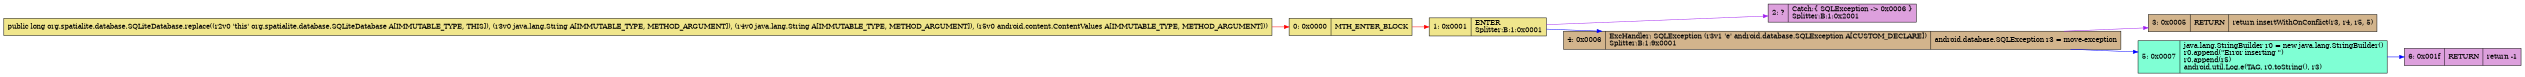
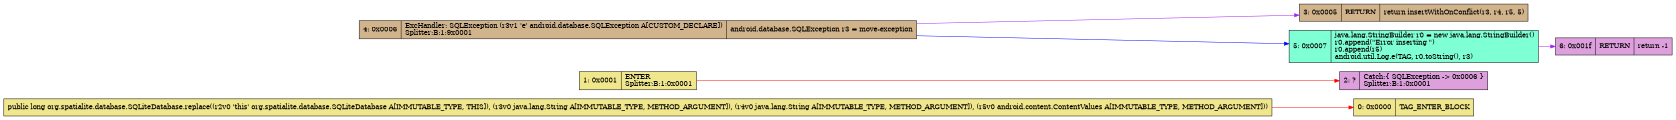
node "2: ?": text "Splitter:B:1:0x2001" -> "Splitter:B:1:0x0001"
edge "1: 0x0001" -> "2: ?": color purple -> red
node "0: 0x0000": text "MTH_ENTER_BLOCK" -> "TAG_ENTER_BLOCK"
edge "0: 0x0000" -> "1: 0x0001": removed
edge "1: 0x0001" -> "4: 0x0006": removed
edge "5: 0x0007" -> "6: 0x001f": color blue -> purple
